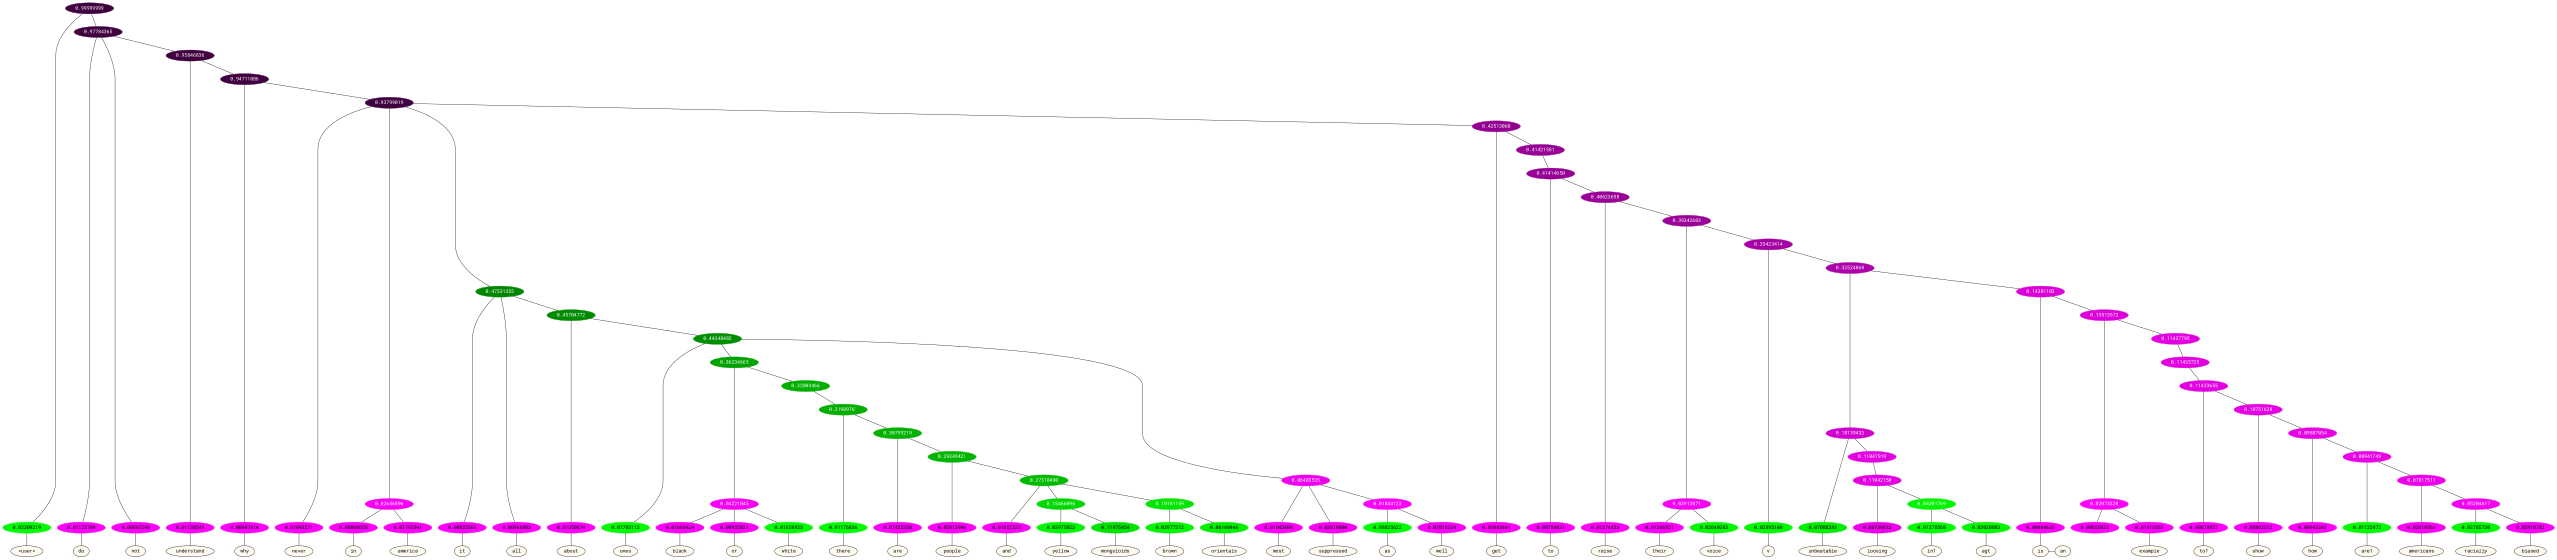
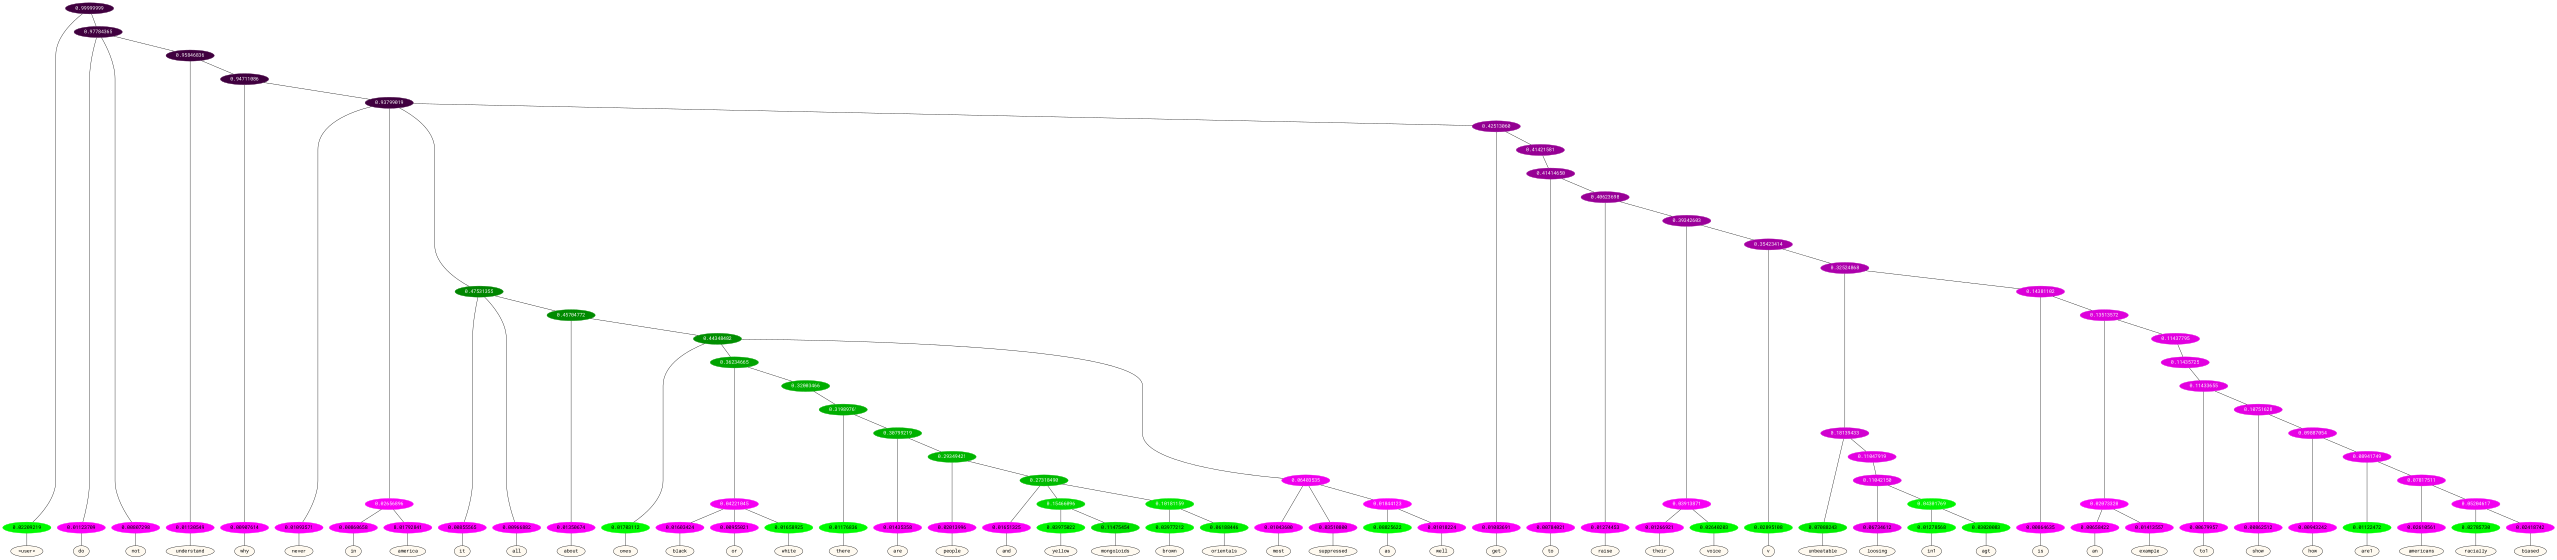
edge "is" -- "an": now "0.00658422" -- "an"
